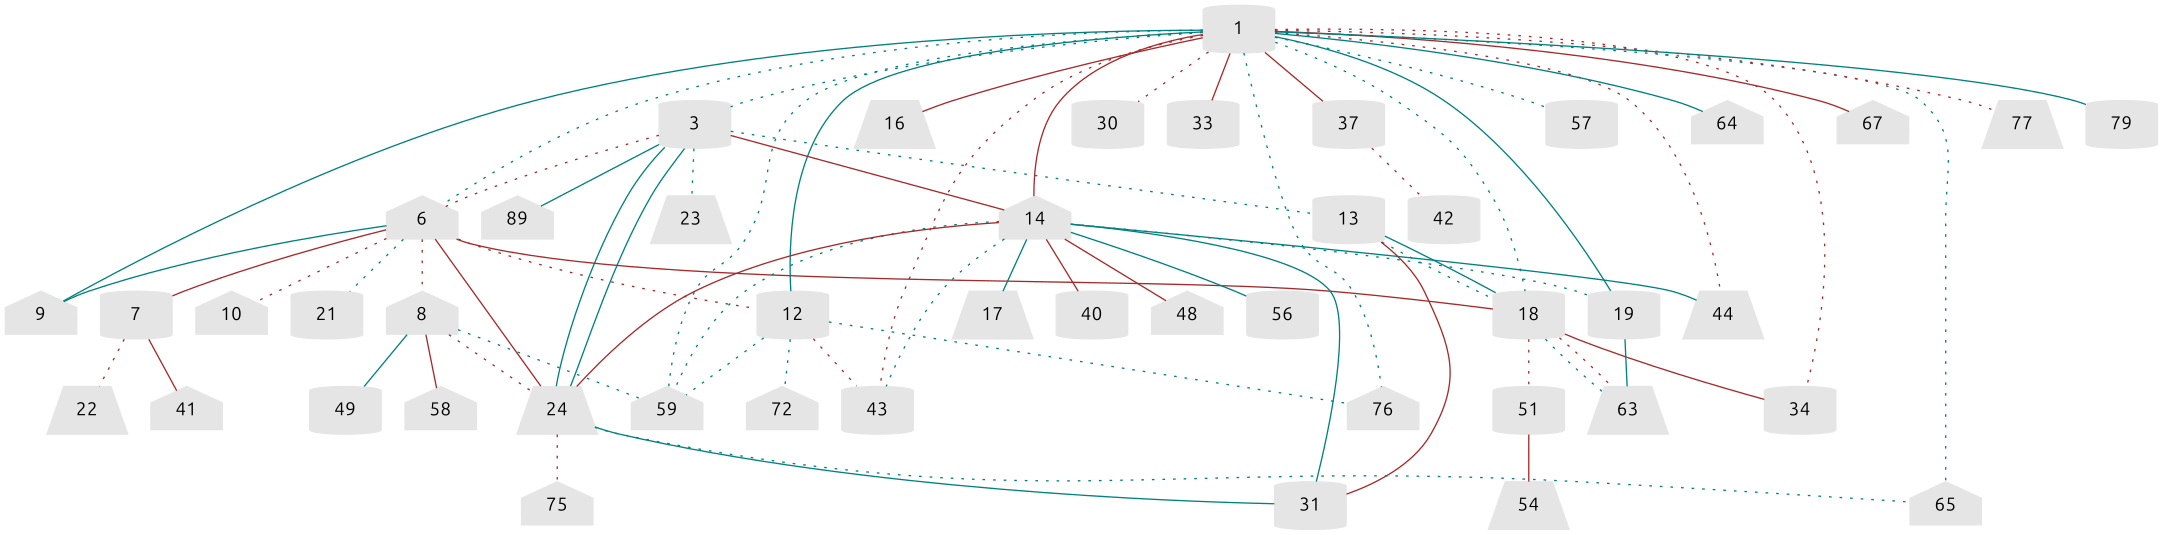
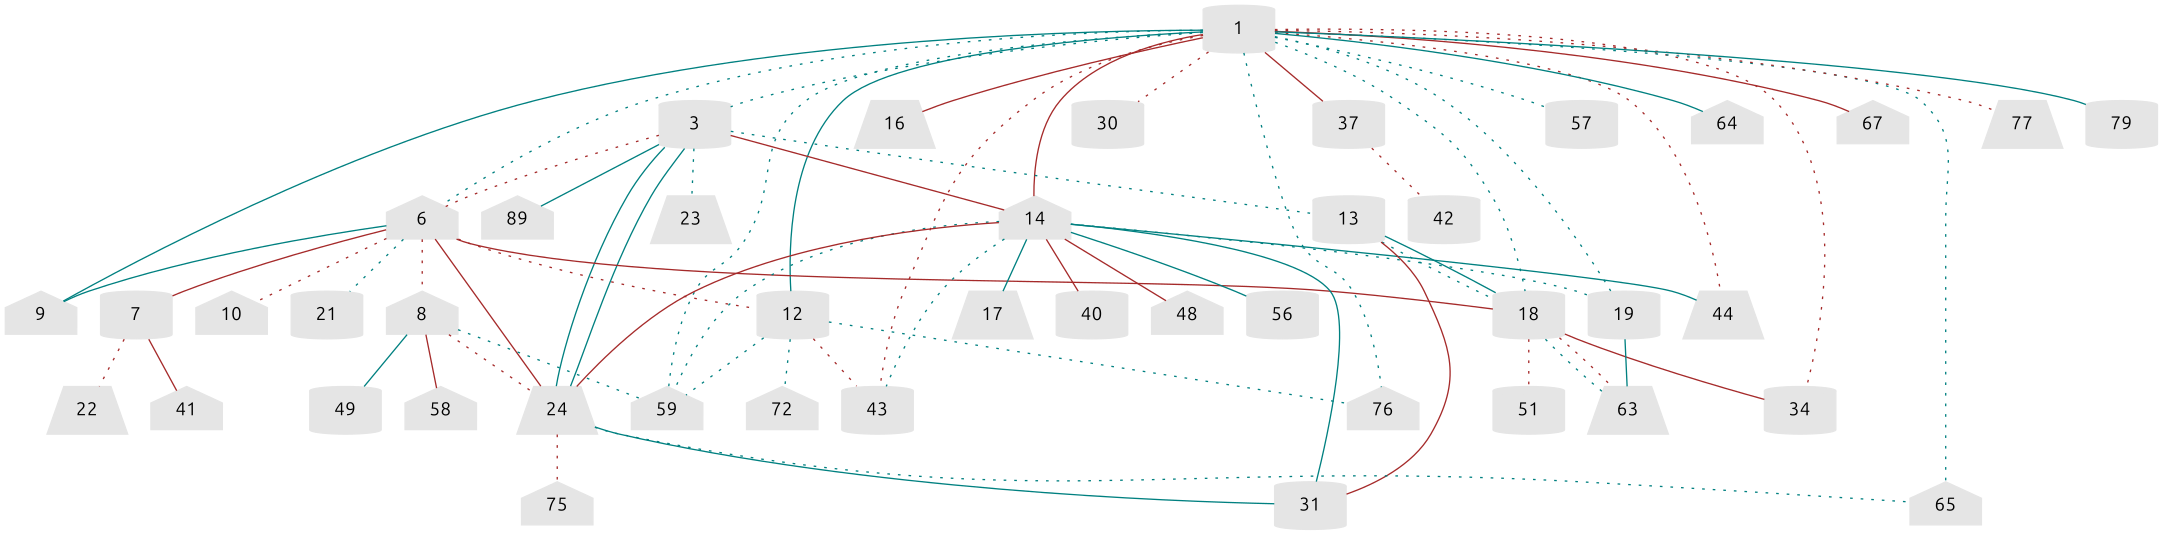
edge "1" -- "19": style solid -> dotted
node "33": removed
node "54": removed
